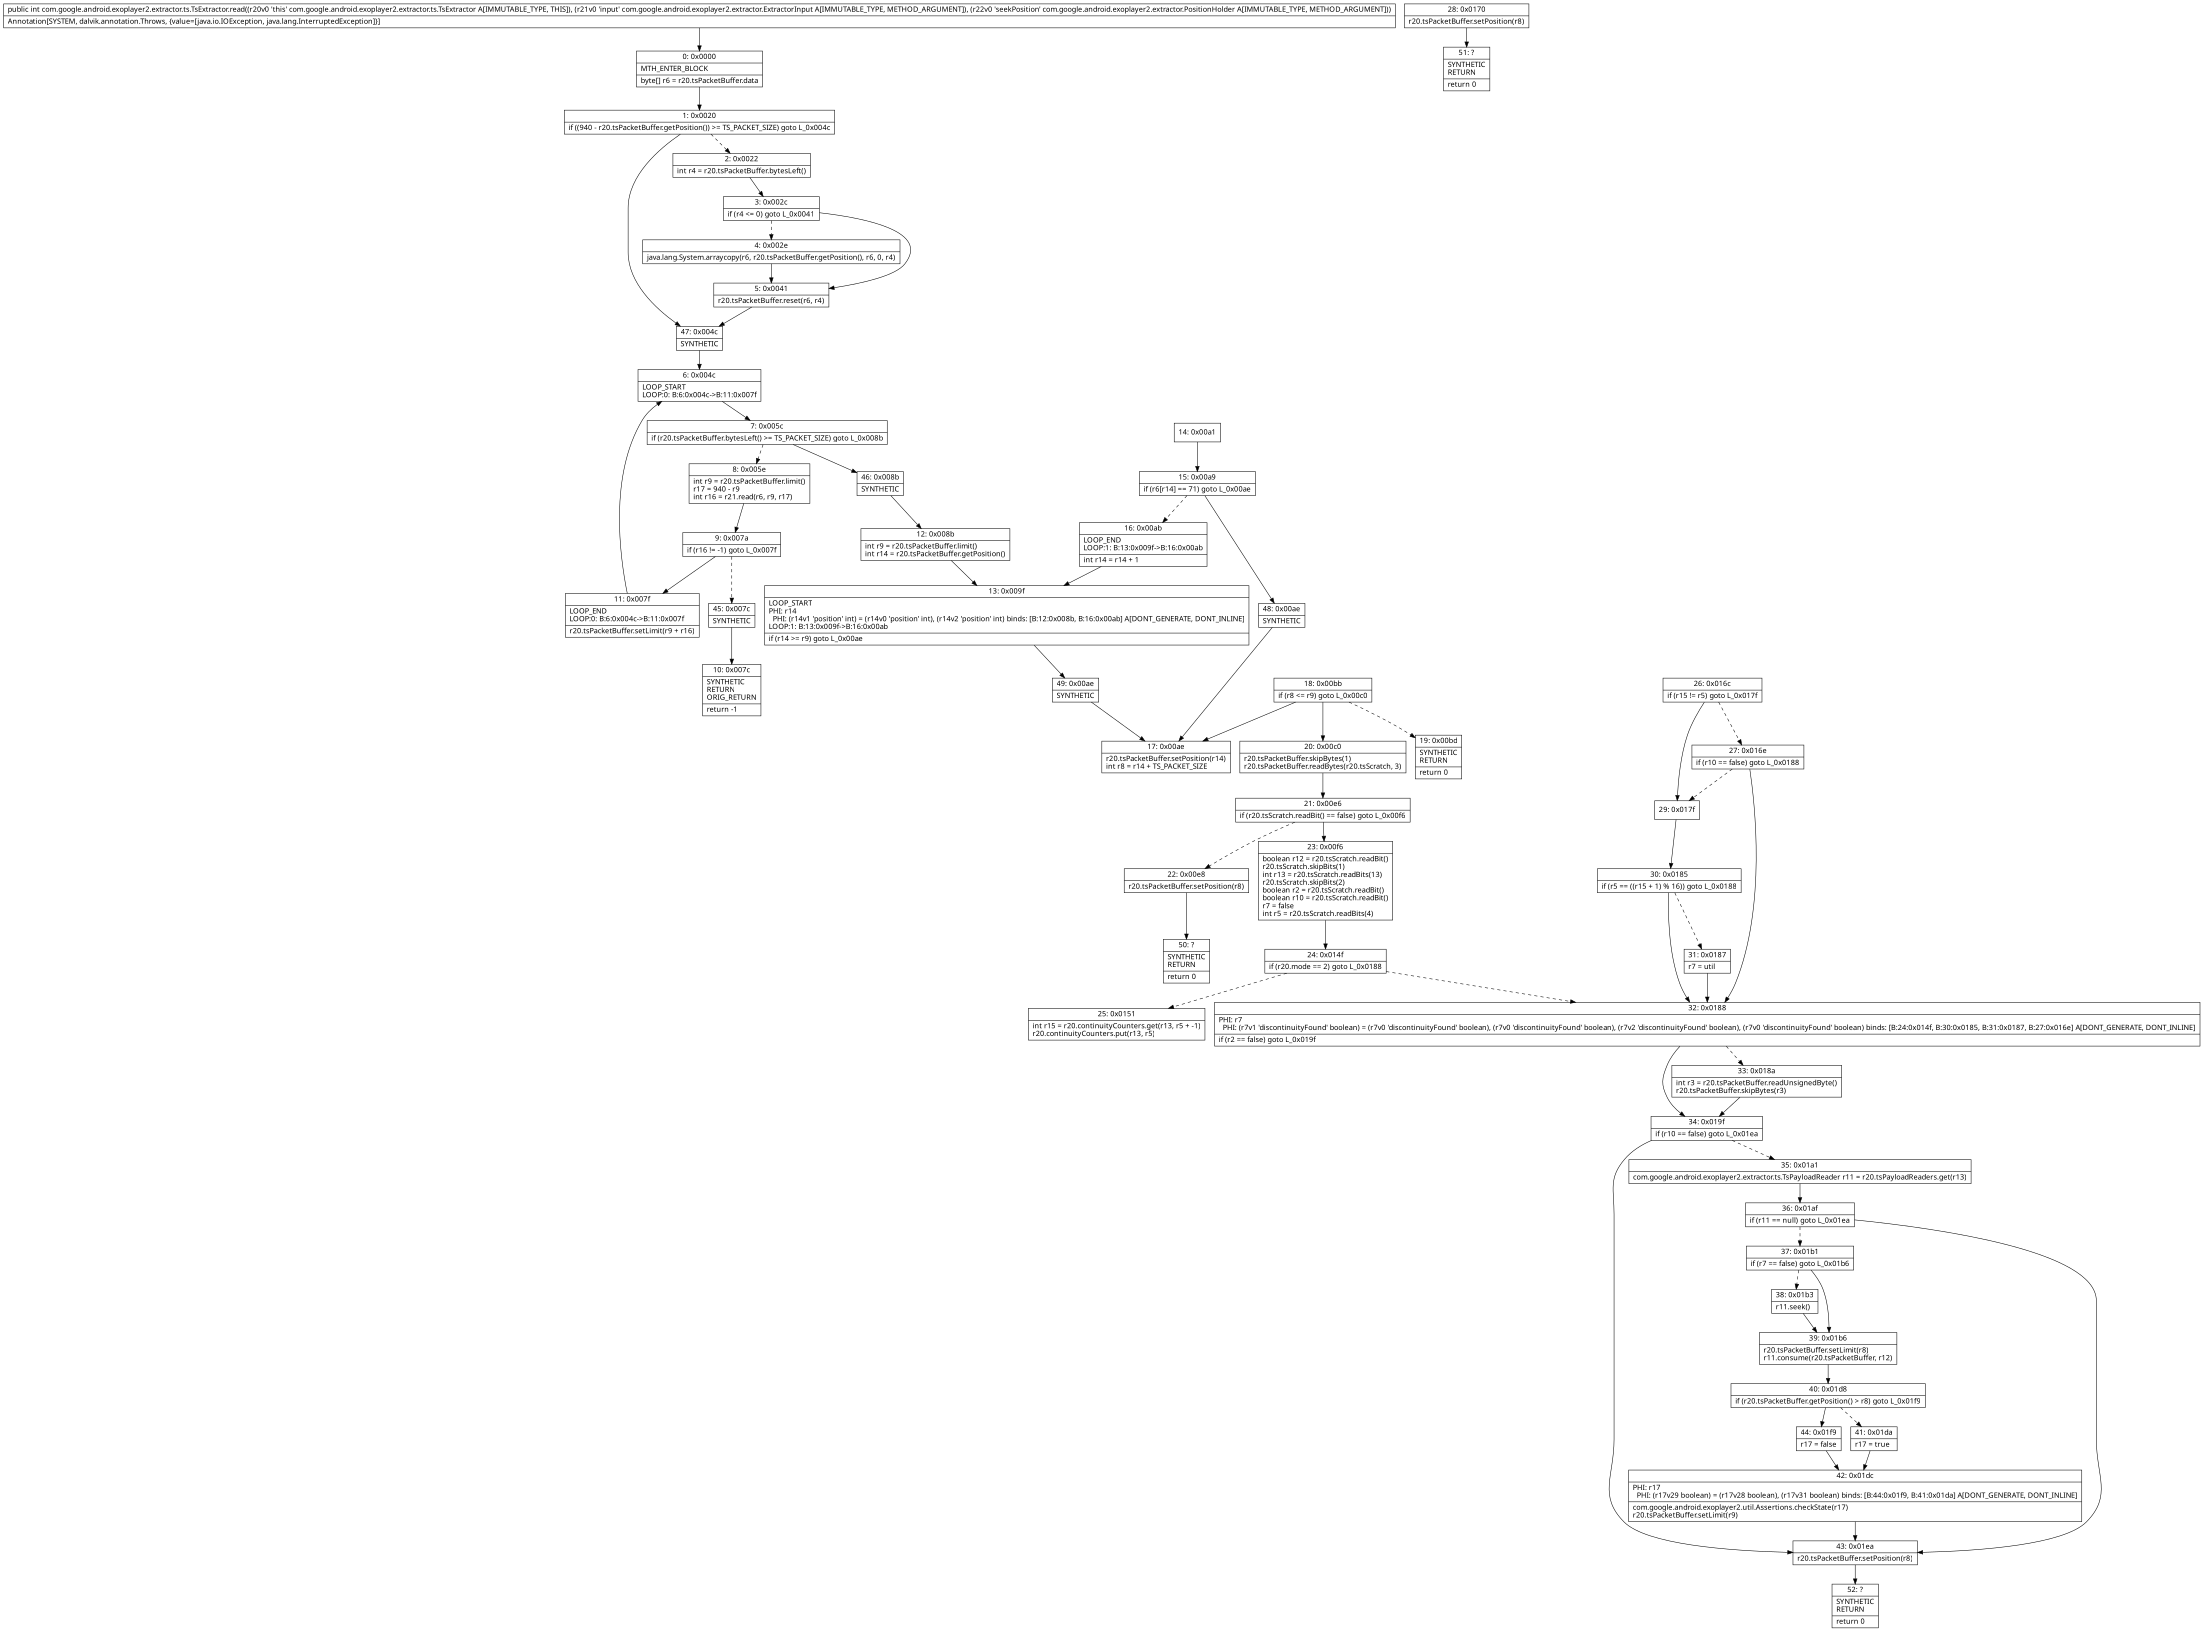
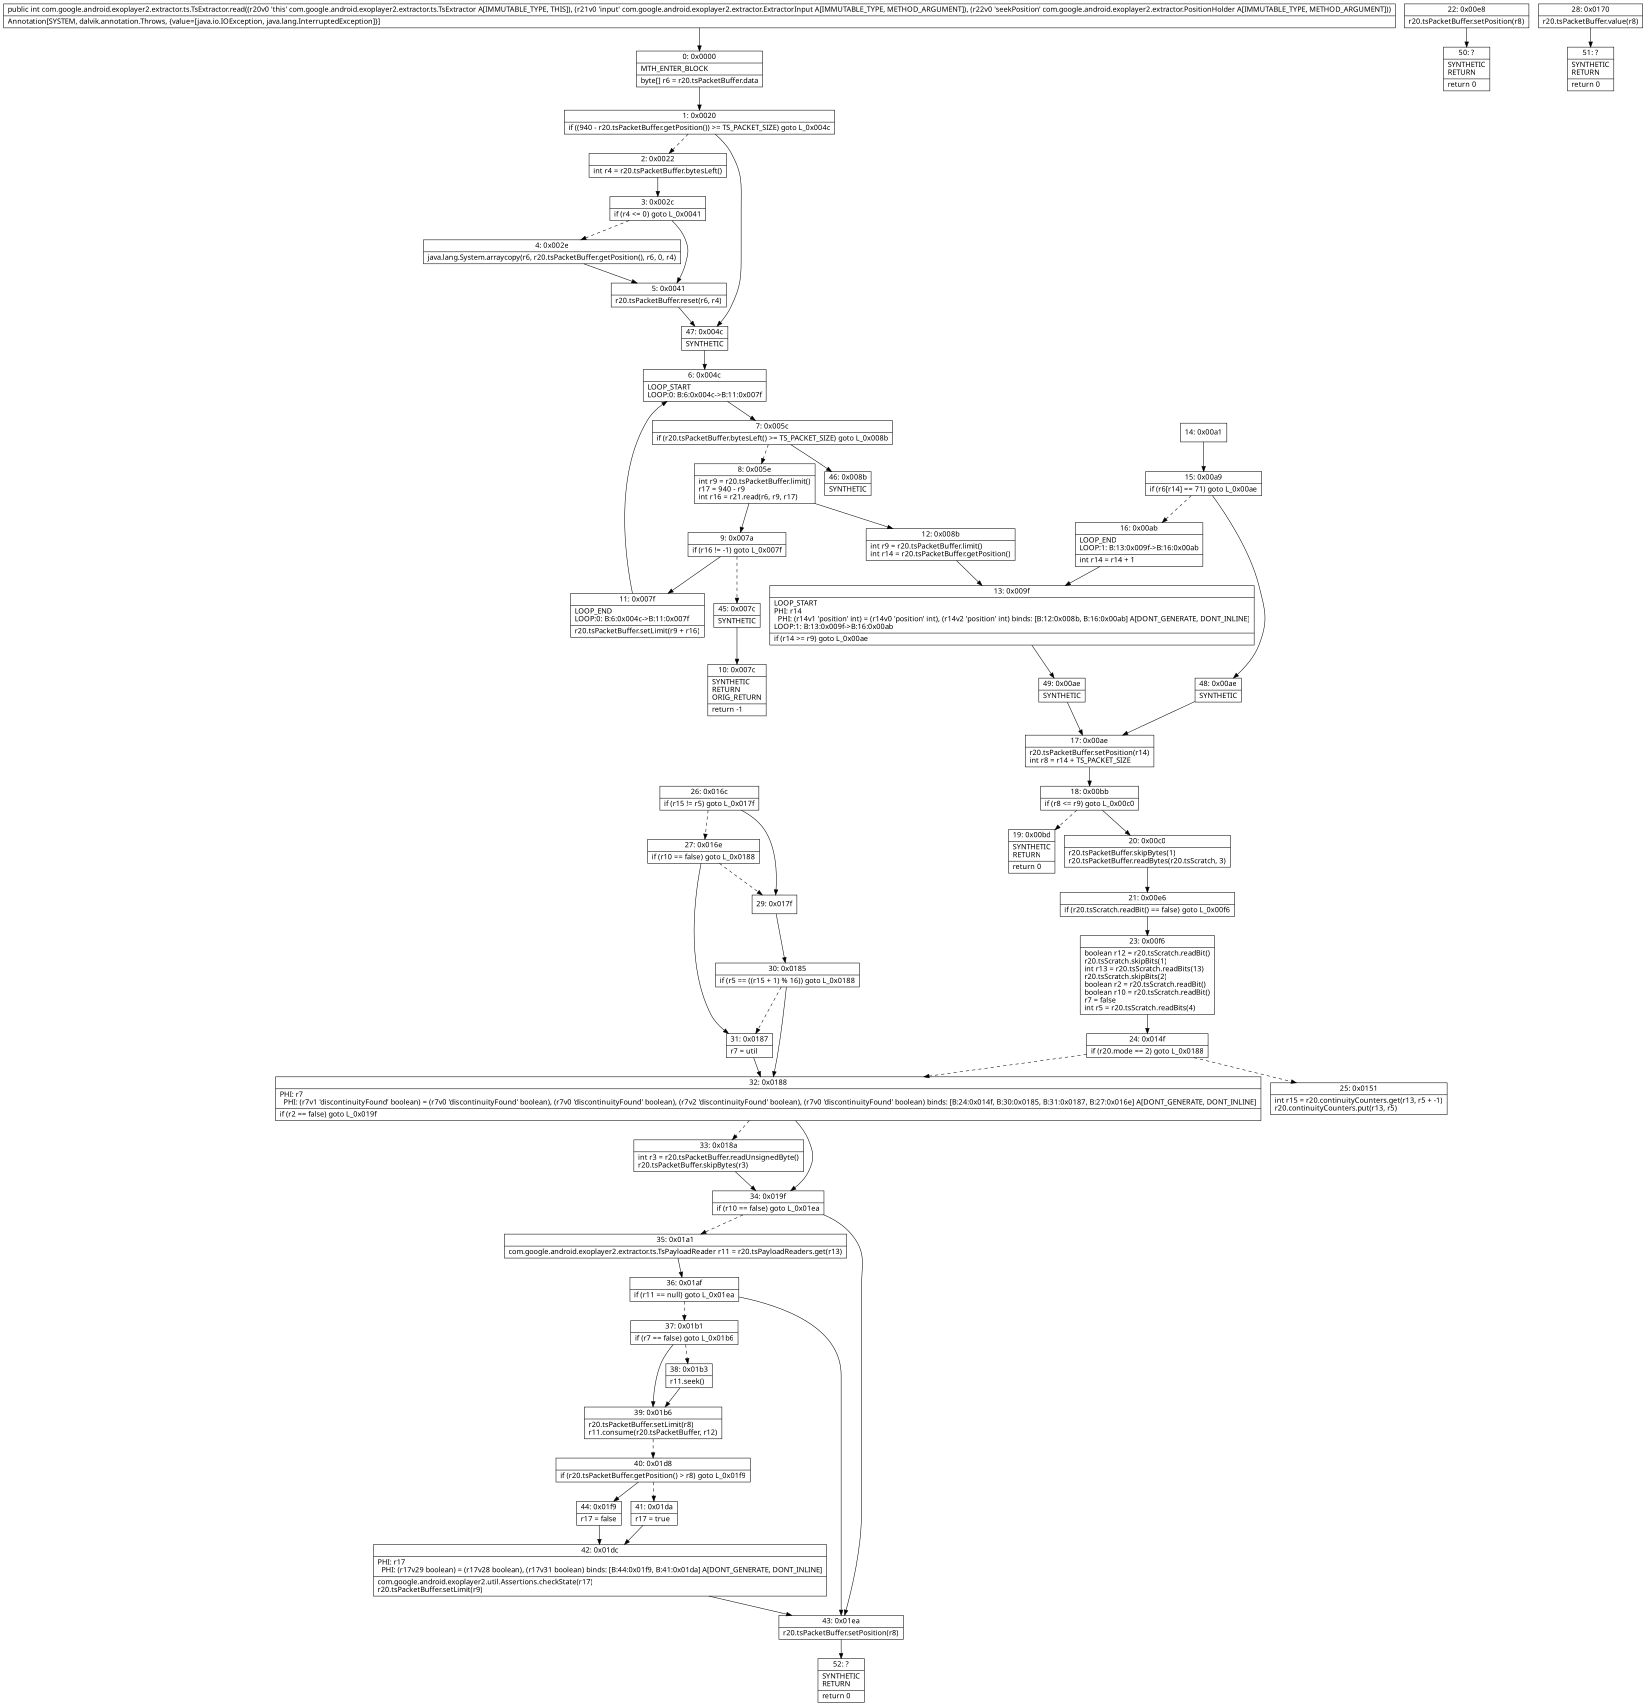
node "28: 0x0170": text "r20.tsPacketBuffer.setPosition(r8)" -> "r20.tsPacketBuffer.value(r8)"
edge "46: 0x008b" -> "12: 0x008b": now "8: 0x005e" -> "12: 0x008b"
edge "18: 0x00bb" -> "17: 0x00ae": reversed
edge "21: 0x00e6" -> "22: 0x00e8": removed
edge "27: 0x016e" -> "32: 0x0188": now "27: 0x016e" -> "31: 0x0187"
edge "39: 0x01b6" -> "40: 0x01d8": style solid -> dashed
